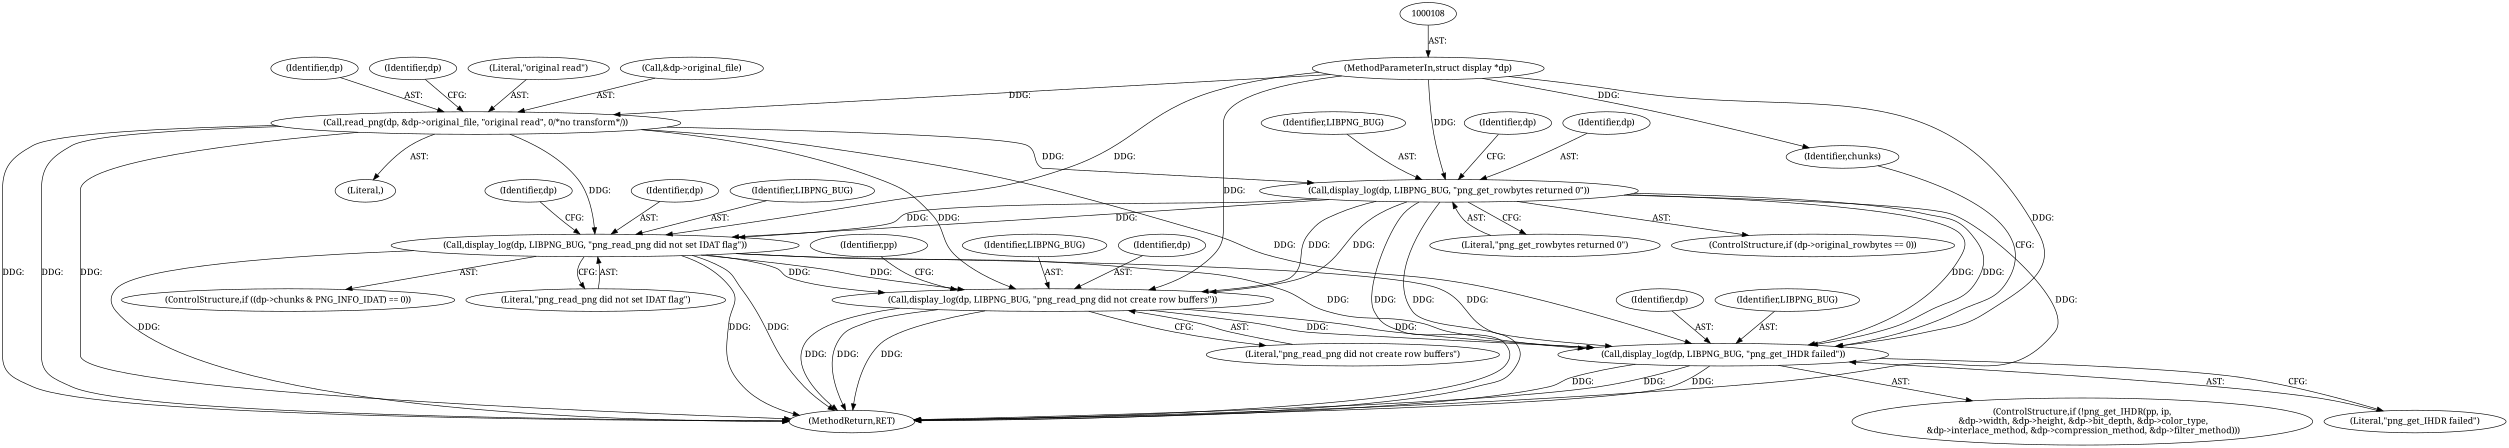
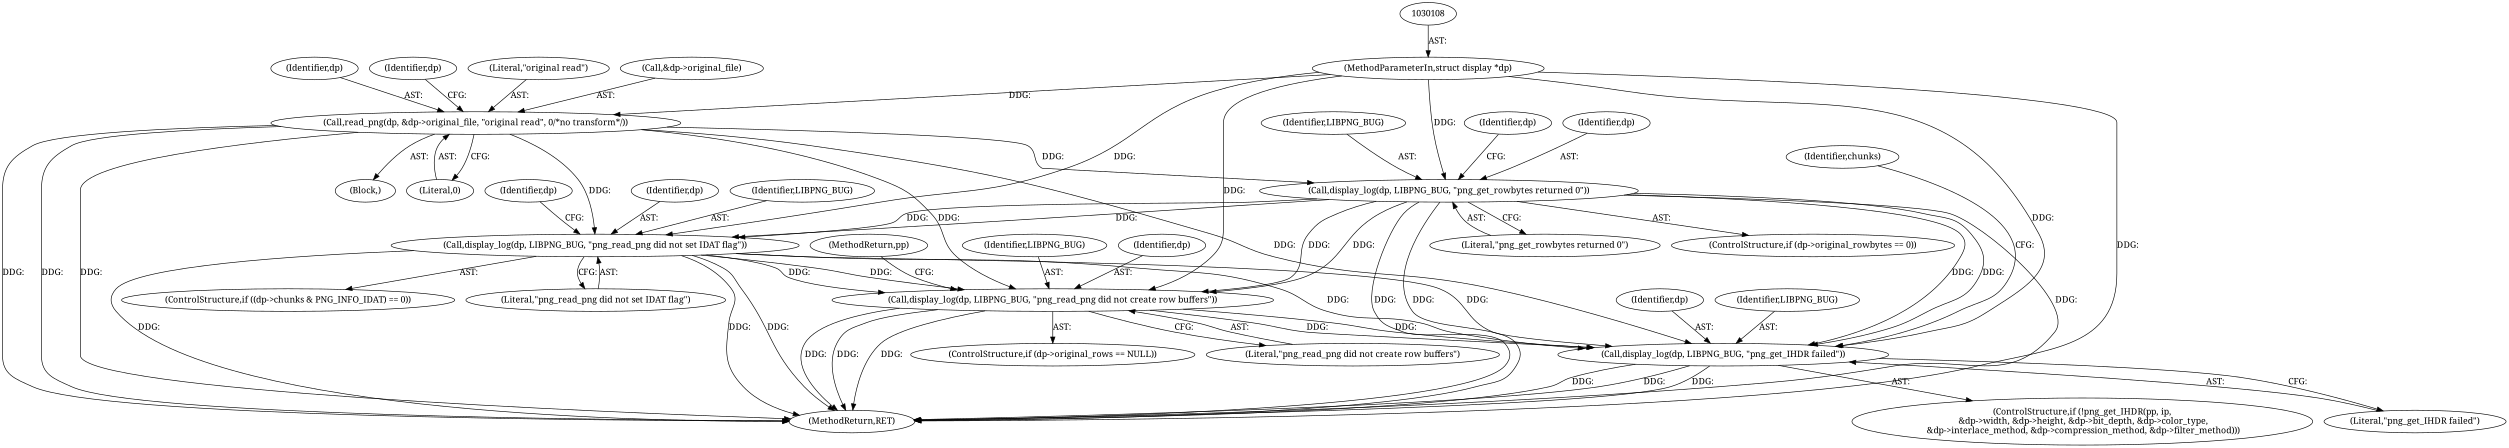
node "1000108": label "1000108" -> "1030108"
edge "(MethodParameterIn,struct display *dp)" -> "(Identifier,chunks)": now "(MethodParameterIn,struct display *dp)" -> "(MethodReturn,RET)"
node "(Literal,)": label "(Literal,)" -> "(Block,)"
node "(Literal,0)": added
node "(Identifier,pp)": label "(Identifier,pp)" -> "(MethodReturn,pp)"
node "(ControlStructure,if (dp->original_rows == NULL))": added
